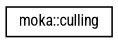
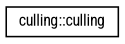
node "moka::culling": label "moka::culling" -> "culling::culling"
